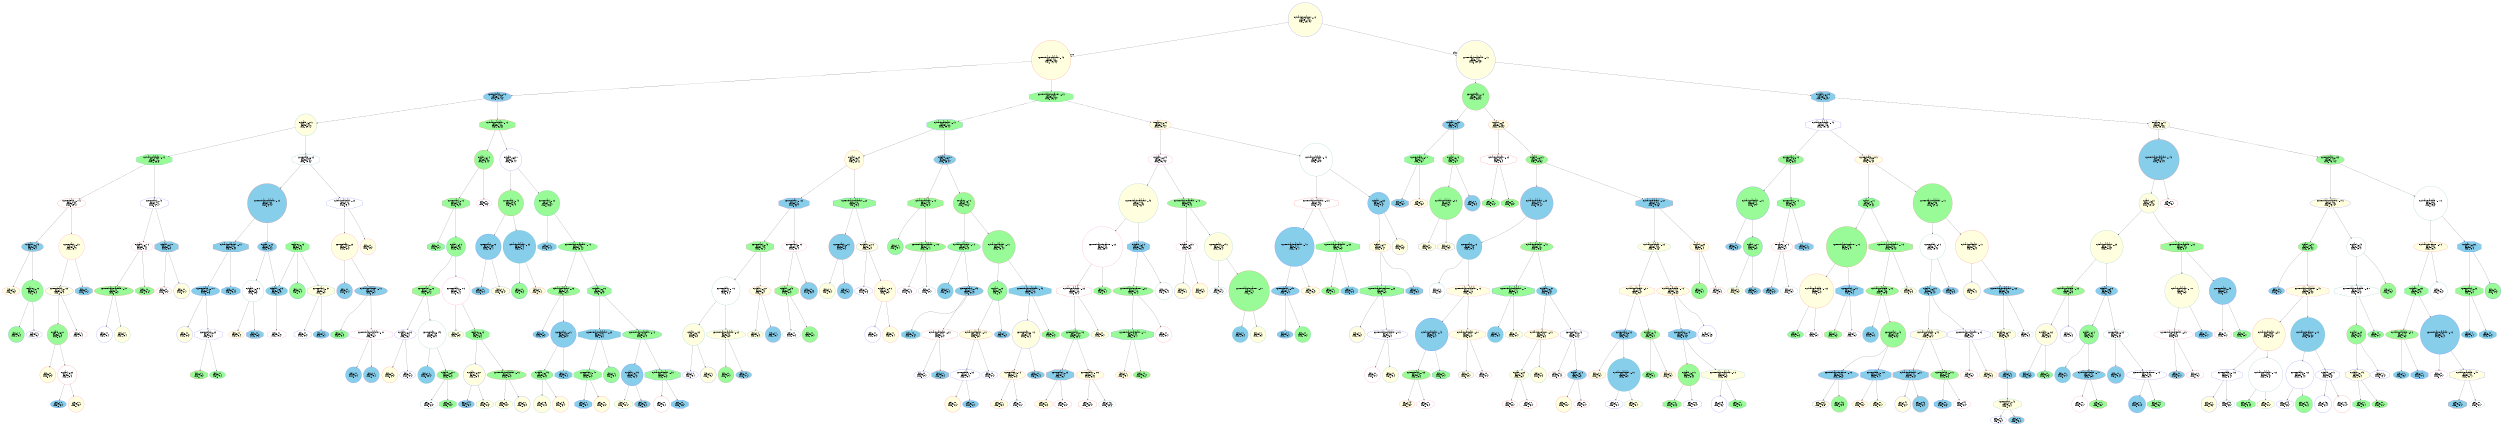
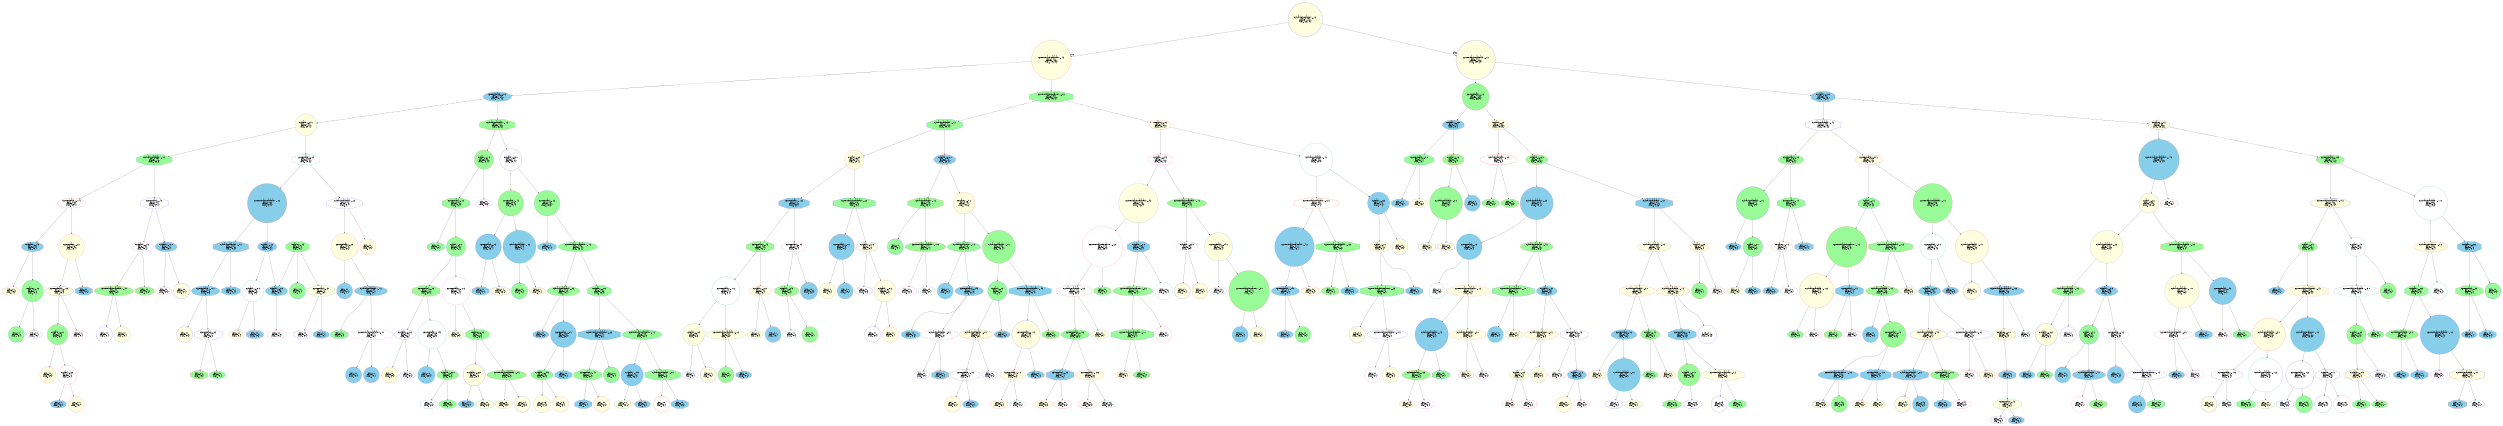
node "me_playing <= 0.5 gini = 0.491 samples = 44 value = [19, 25]": fillcolor palegreen -> lightyellow
node "my_health <= 17.0 gini = 0.444 samples = 3 value = [2, 1]": shape octagon -> ellipse
